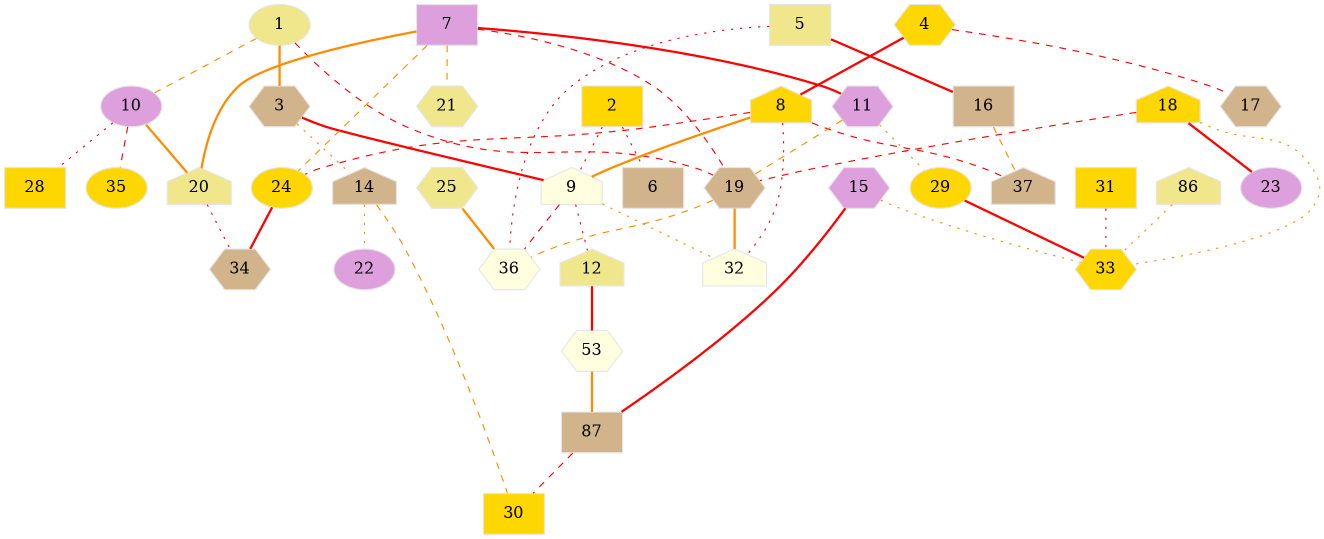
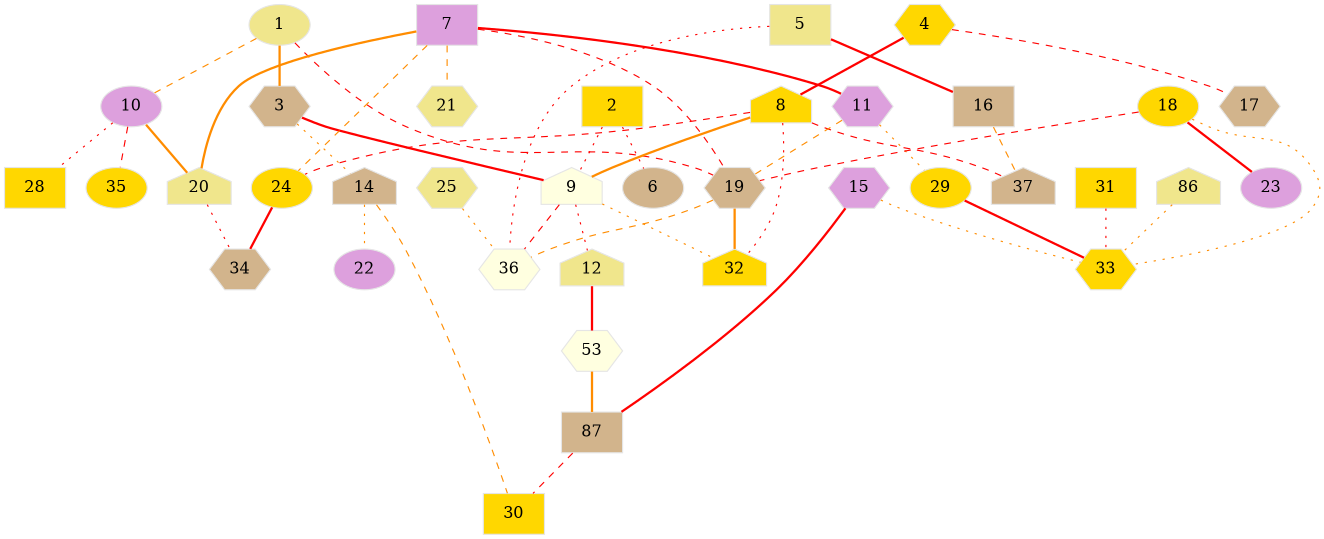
node "18": shape house -> ellipse
node "6": shape box -> ellipse
edge "25" -- "36": style bold -> dotted
node "32": fillcolor lightyellow -> gold
